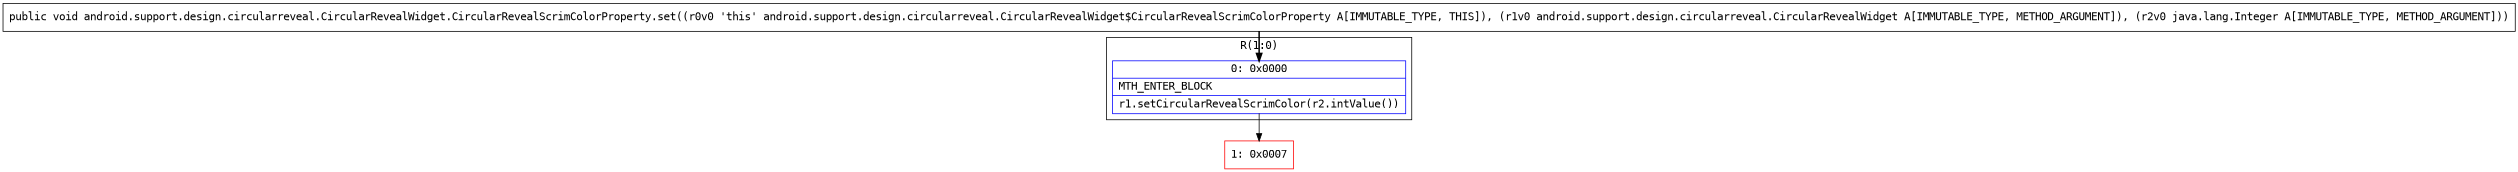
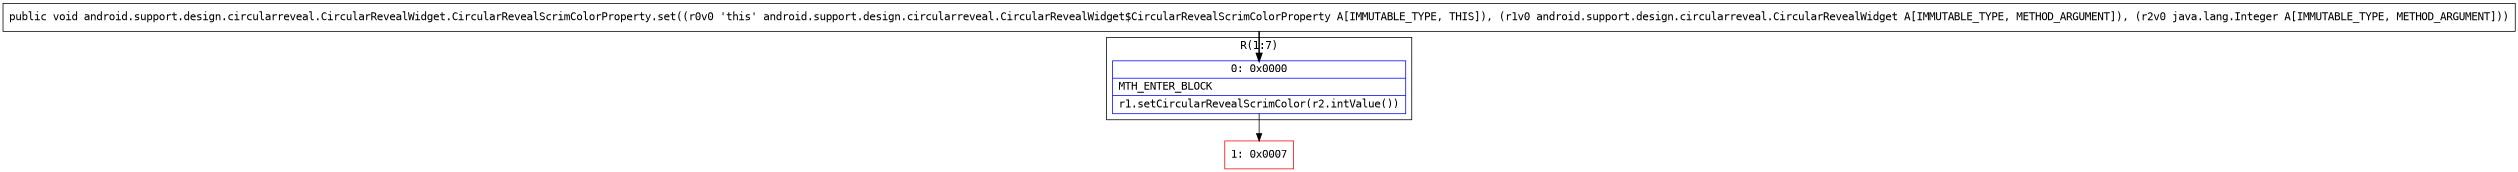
cluster "R(1:0)": label "R(1:0)" -> "R(1:7)"
